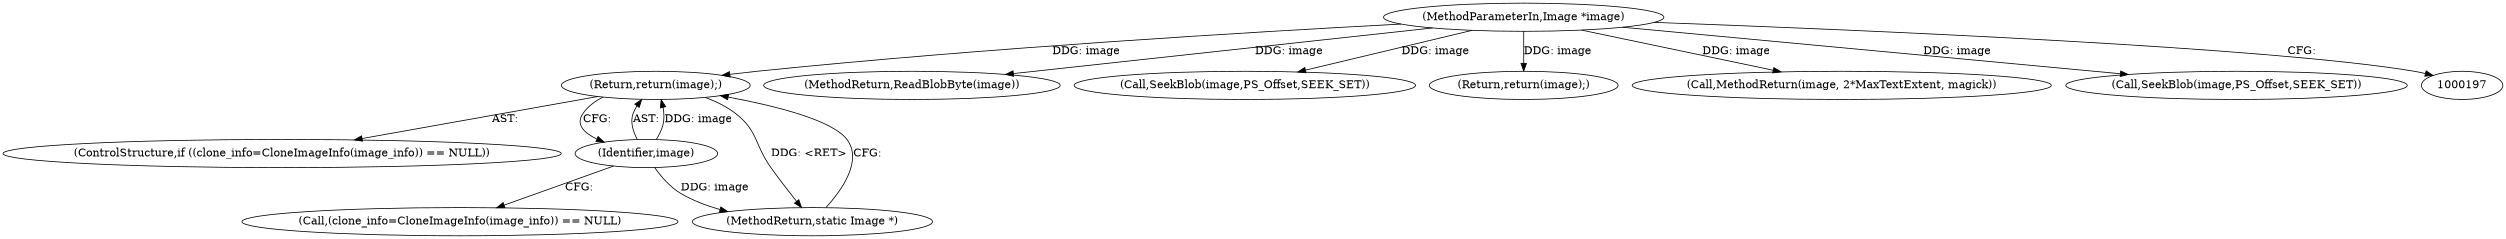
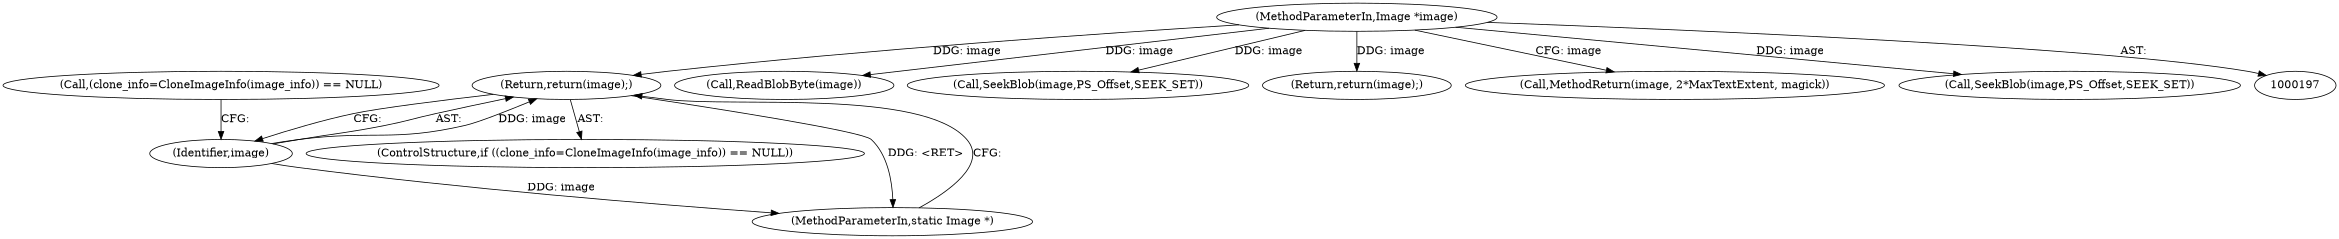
edge "(MethodParameterIn,Image *image)" -> "(Call,MethodReturn(image, 2*MaxTextExtent, magick))": label "DDG: image" -> "CFG: image"
edge "(MethodParameterIn,Image *image)" -> "1000197": label "CFG: " -> "AST: "
node "(MethodReturn,ReadBlobByte(image))": label "(MethodReturn,ReadBlobByte(image))" -> "(Call,ReadBlobByte(image))"
edge "(Identifier,image)" -> "(Call,(clone_info=CloneImageInfo(image_info)) == NULL)": reversed
node "(MethodReturn,static Image *)": label "(MethodReturn,static Image *)" -> "(MethodParameterIn,static Image *)"
